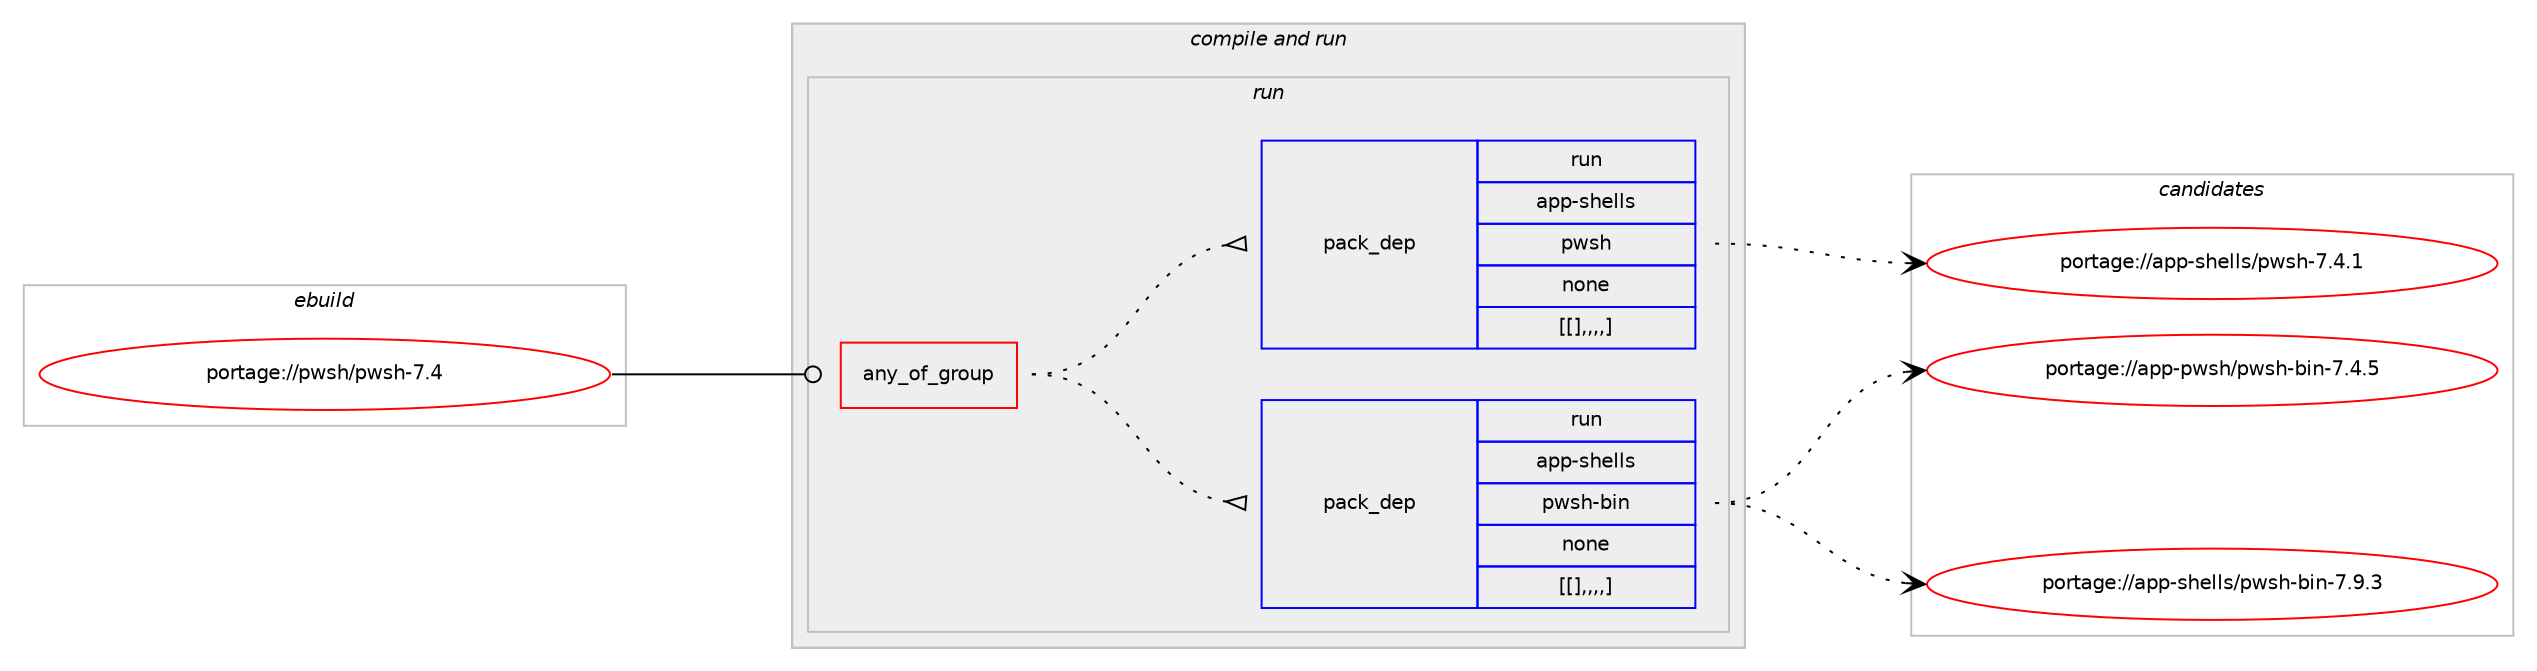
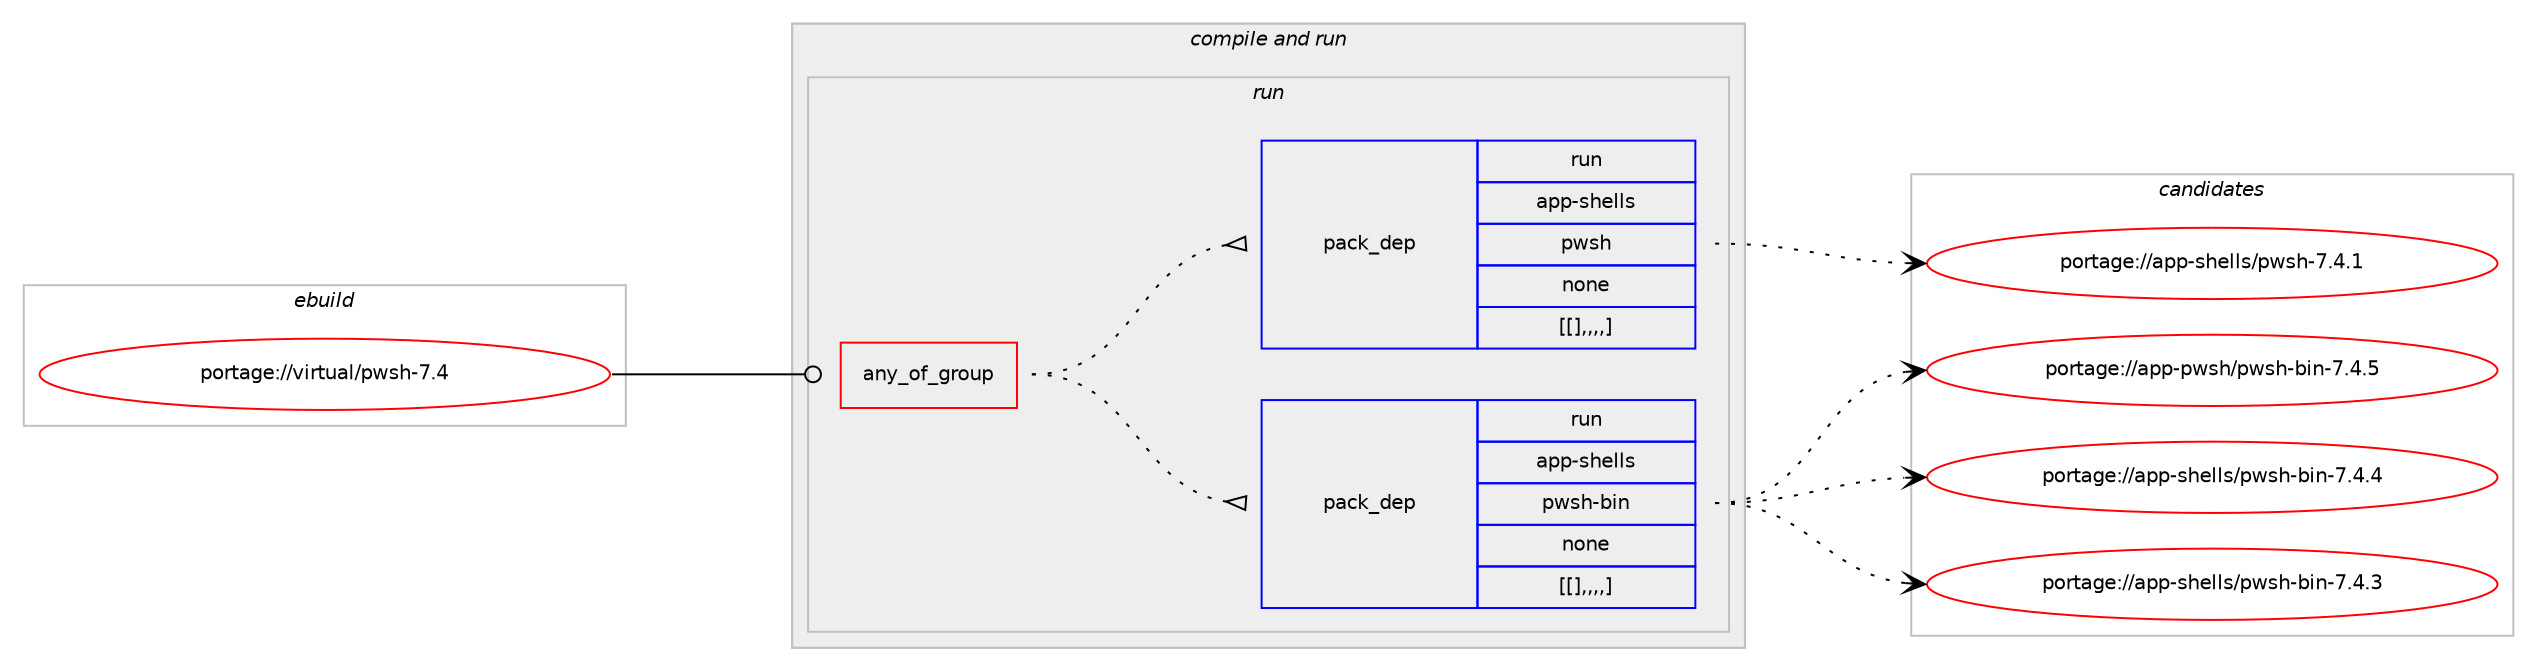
node "portage://pwsh/pwsh-7.4": label "portage://pwsh/pwsh-7.4" -> "portage://virtual/pwsh-7.4"
node "portage://app-shells/pwsh-bin-7.4.4": added
node "portage://app-shells/pwsh-bin-7.9.3": label "portage://app-shells/pwsh-bin-7.9.3" -> "portage://app-shells/pwsh-bin-7.4.3"
